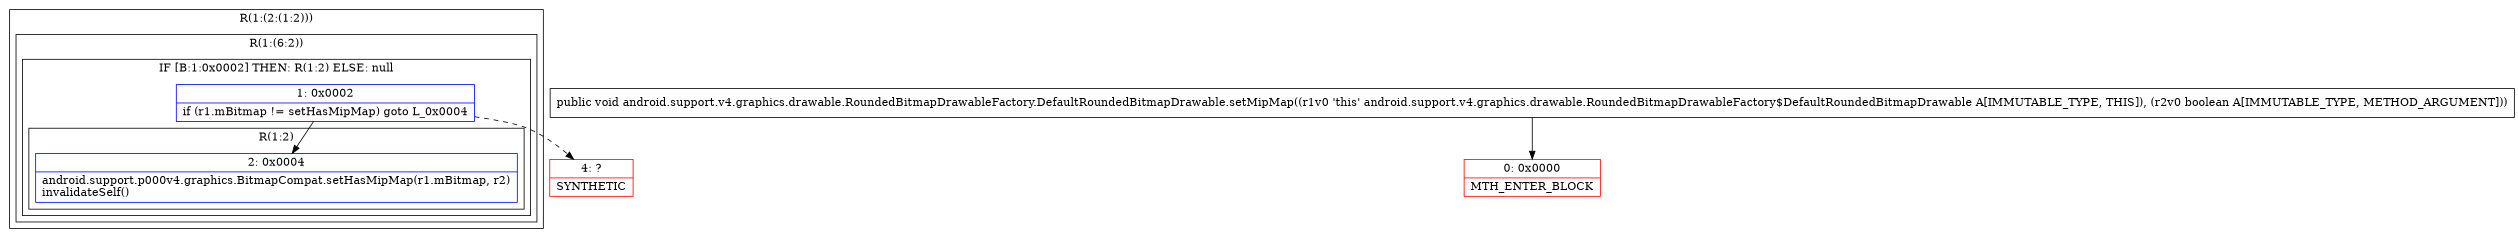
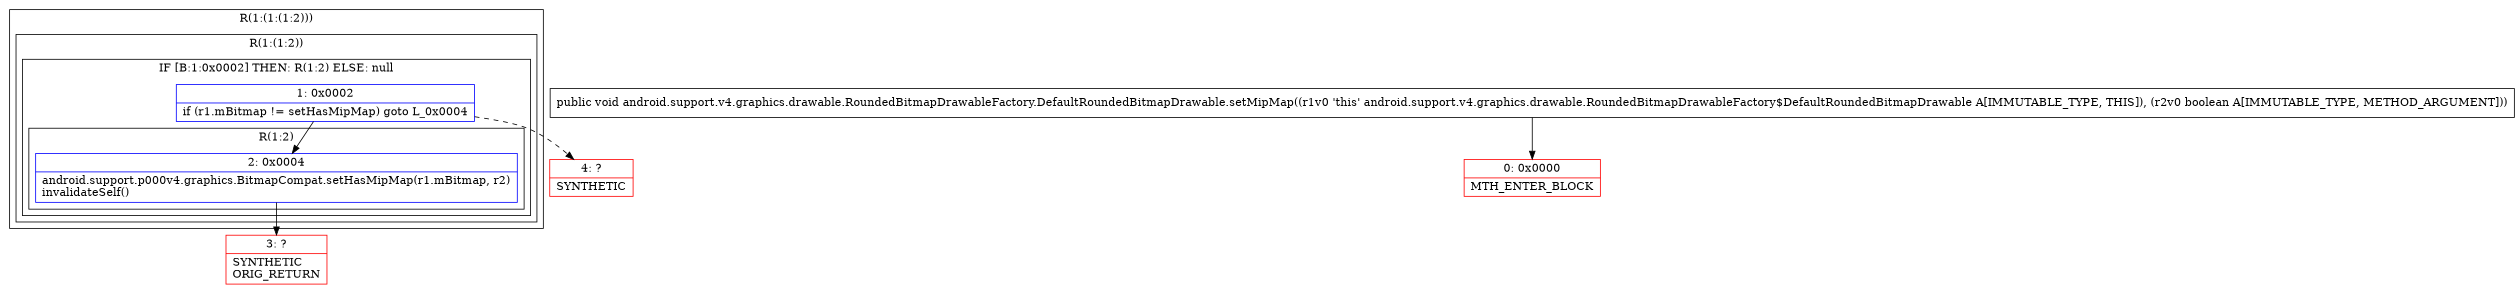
cluster "R(1:(2:(1:2)))": label "R(1:(2:(1:2)))" -> "R(1:(1:(1:2)))"
cluster "R(1:(6:2))": label "R(1:(6:2))" -> "R(1:(1:2))"
node "3: ?": added
